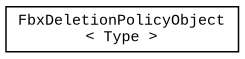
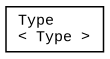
node "FbxDeletionPolicyObject < Type >": label "FbxDeletionPolicyObject < Type >" -> "Type < Type >"
